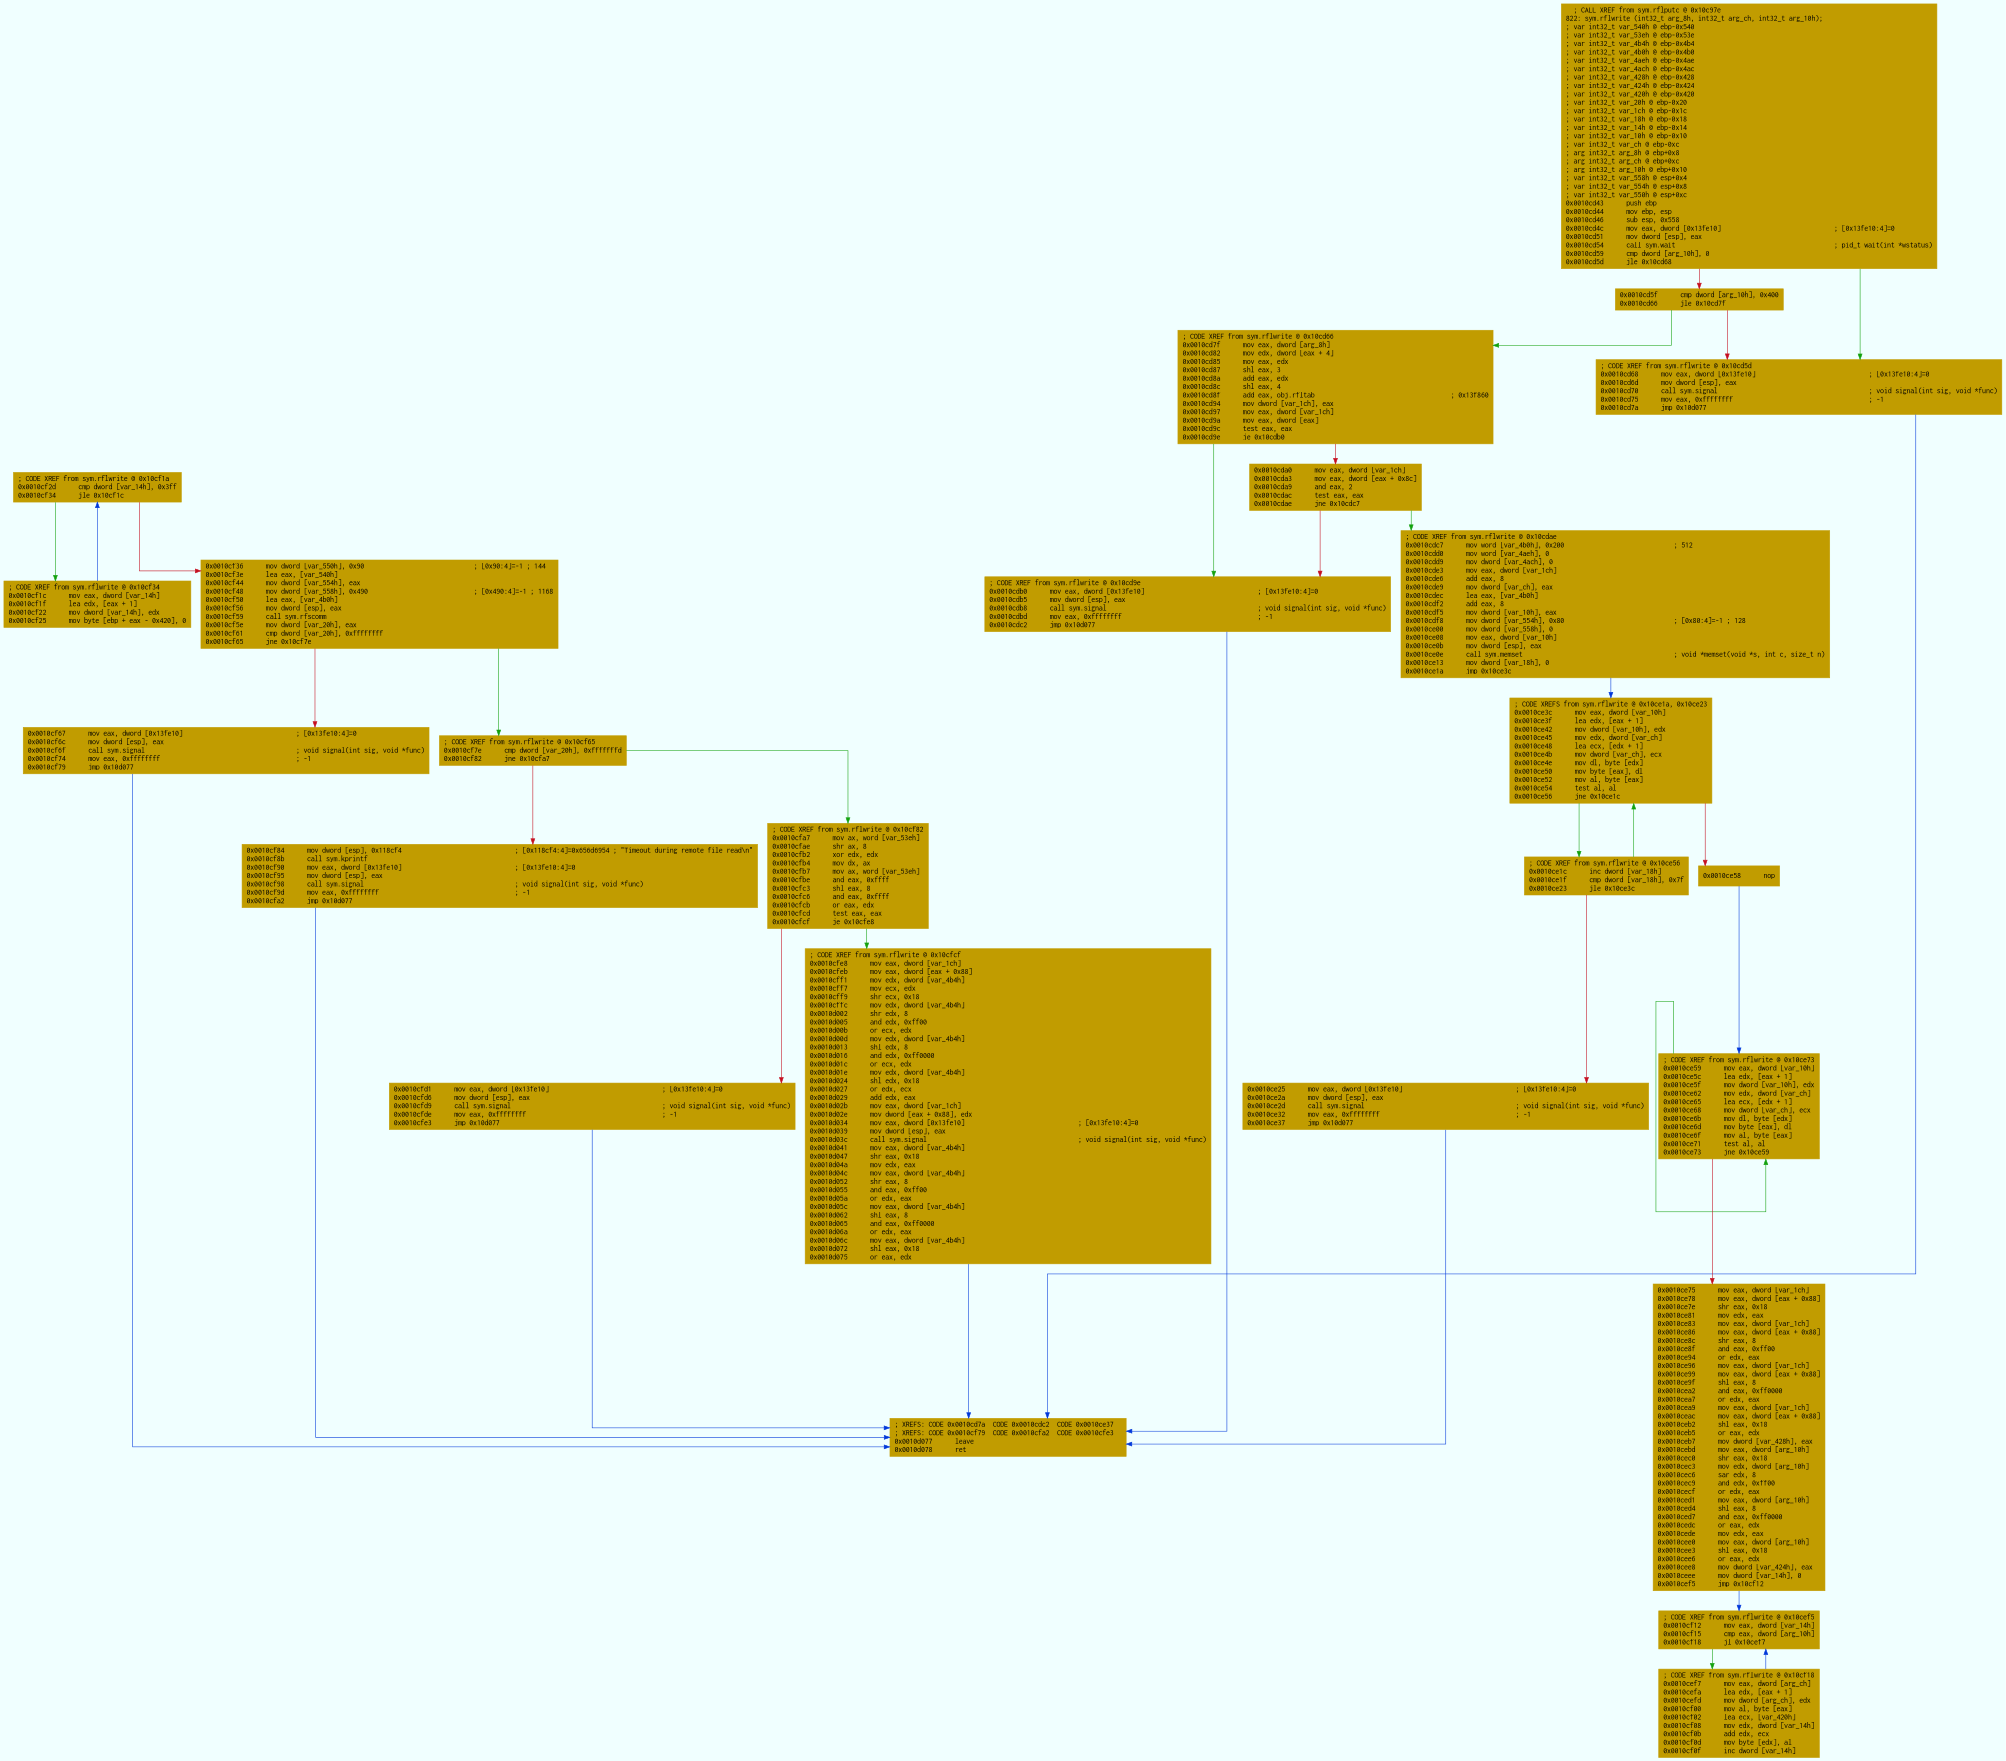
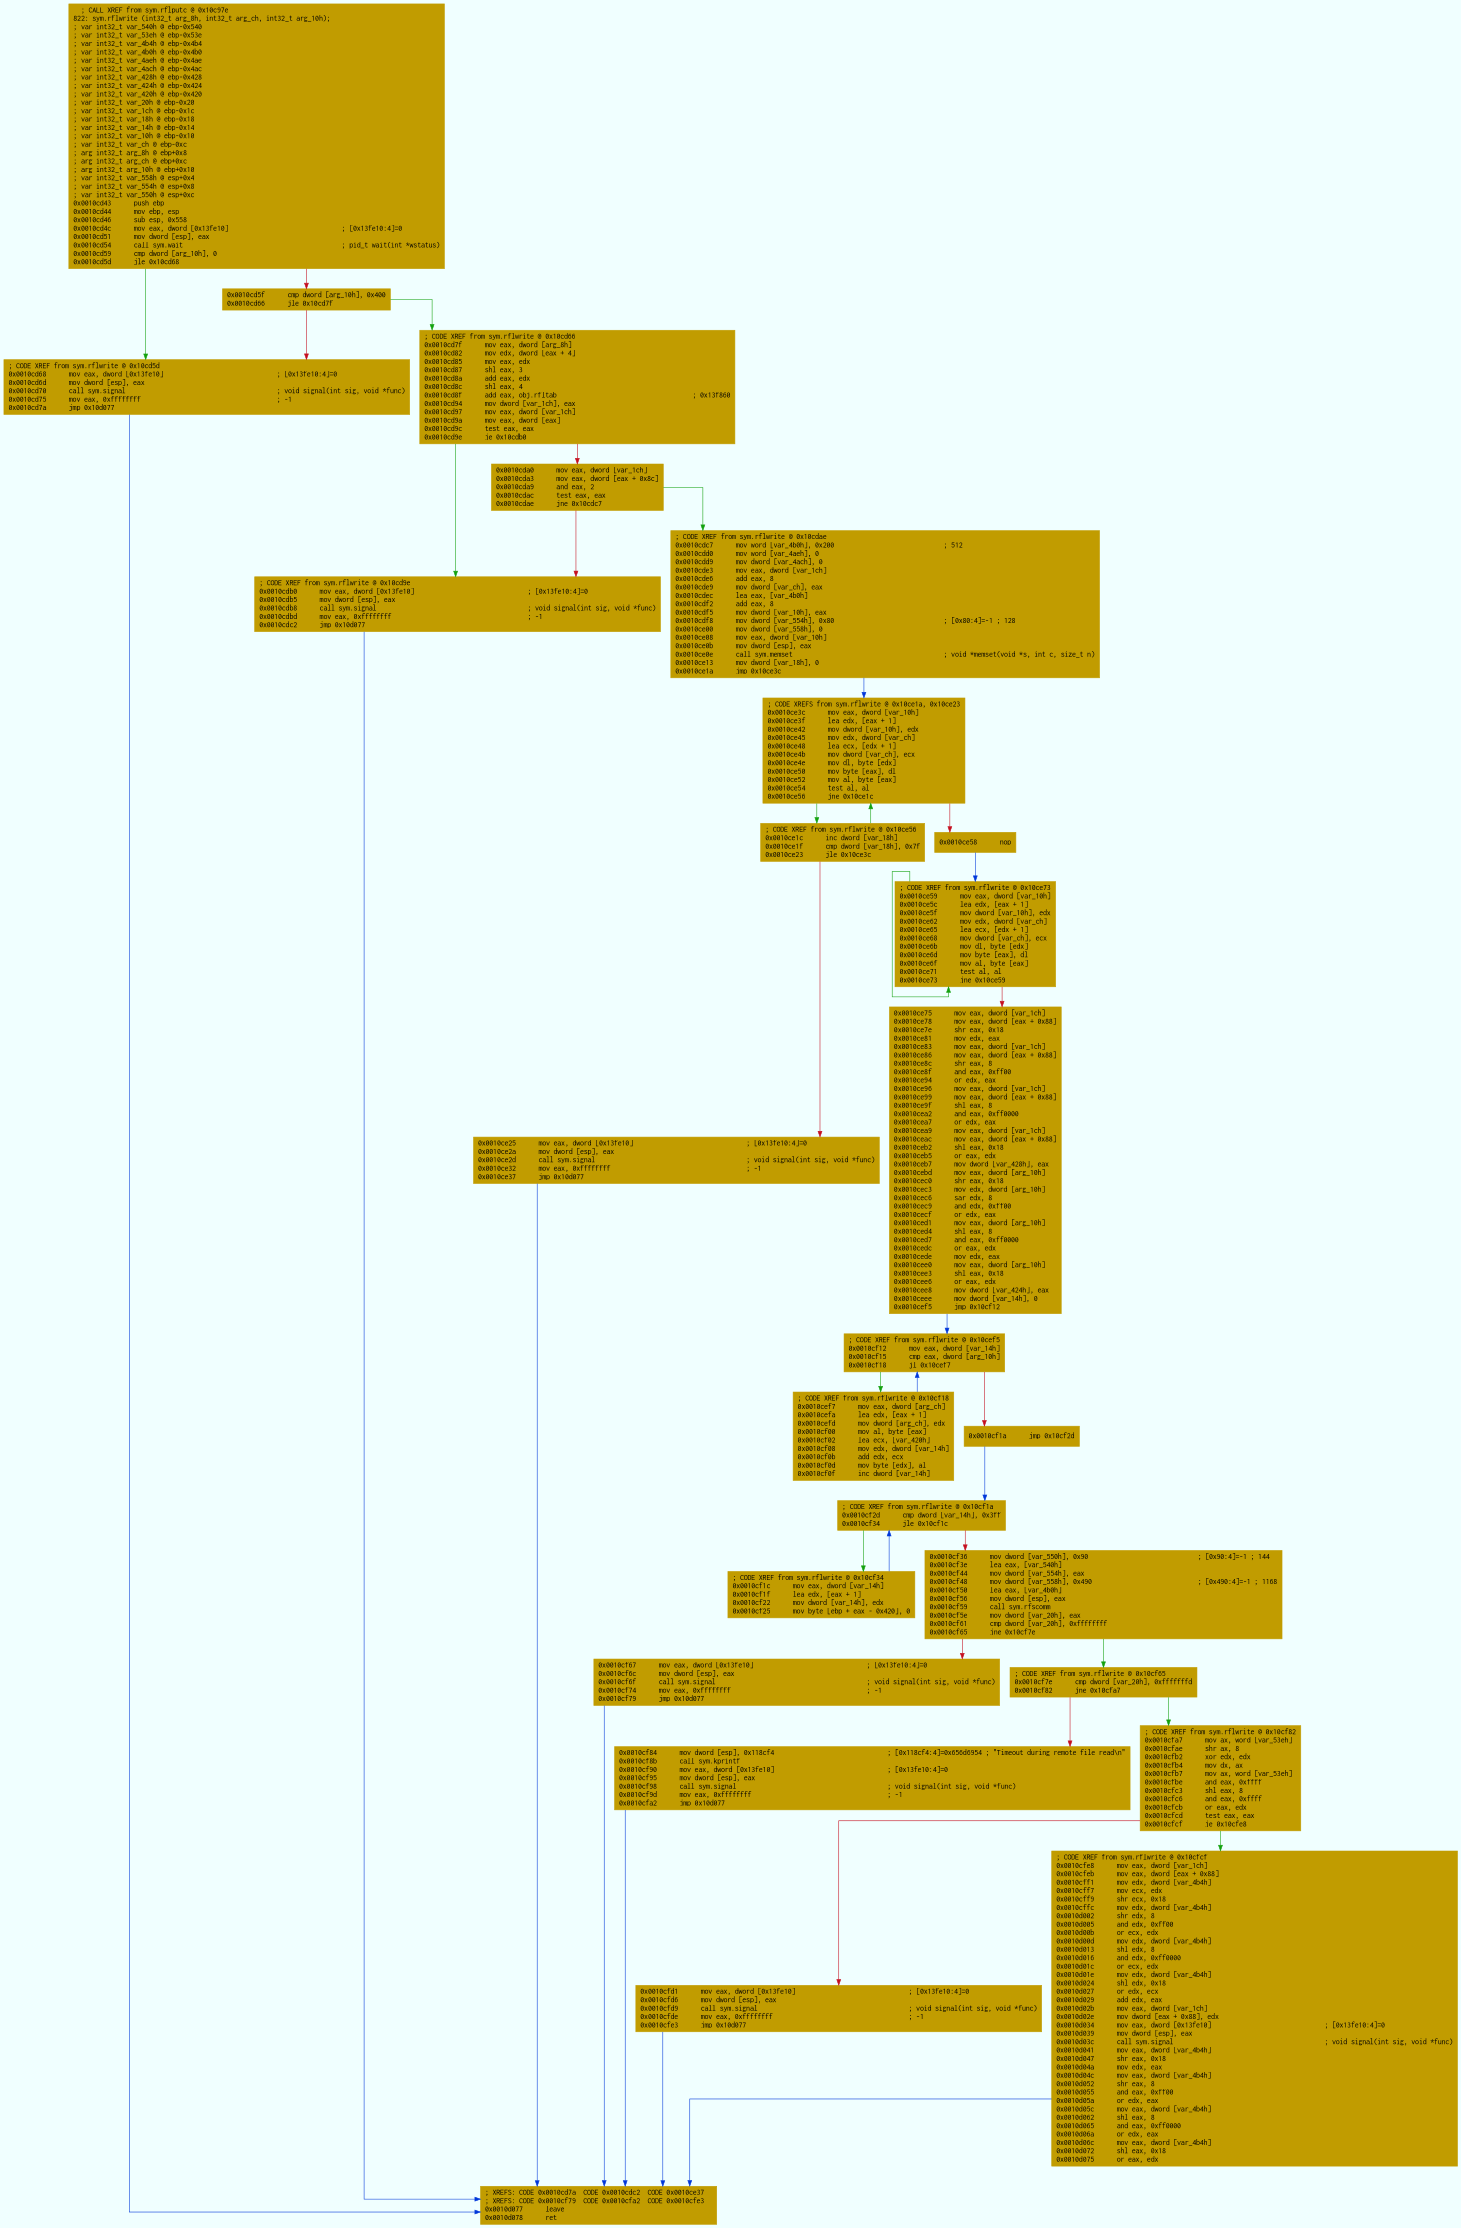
node "0x0010cf1a      jmp 0x10cf2d": added
